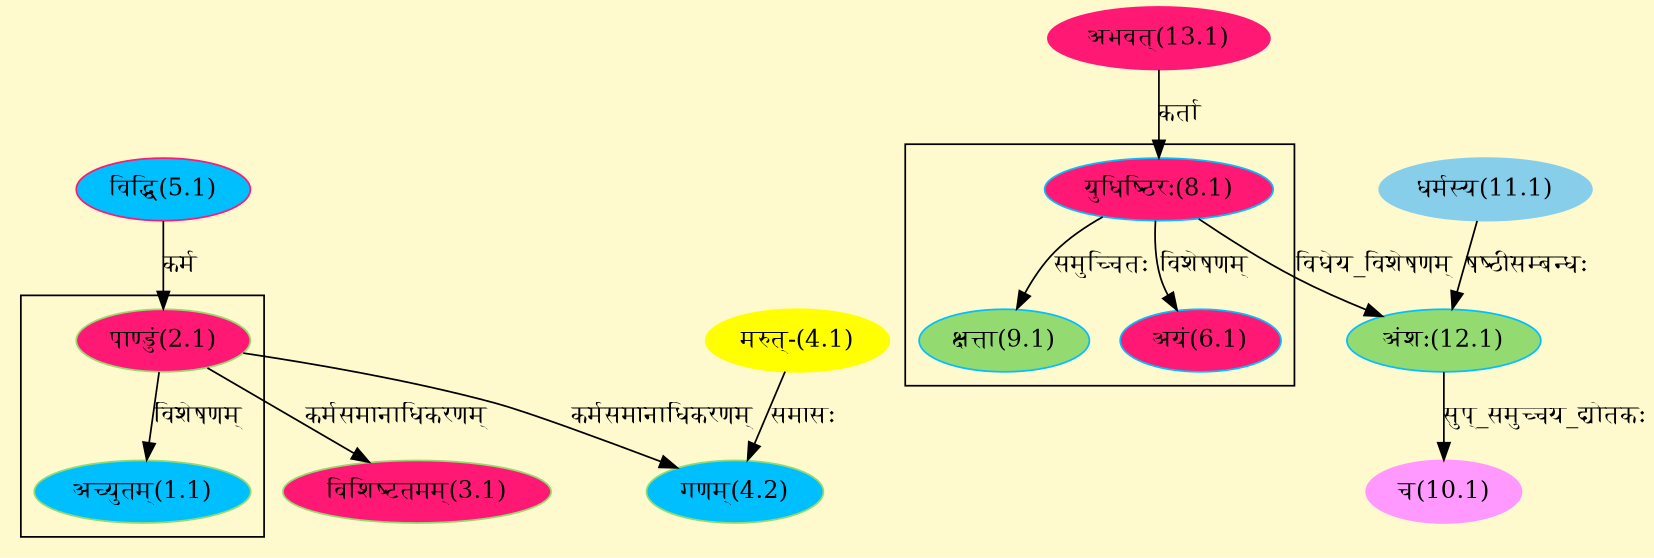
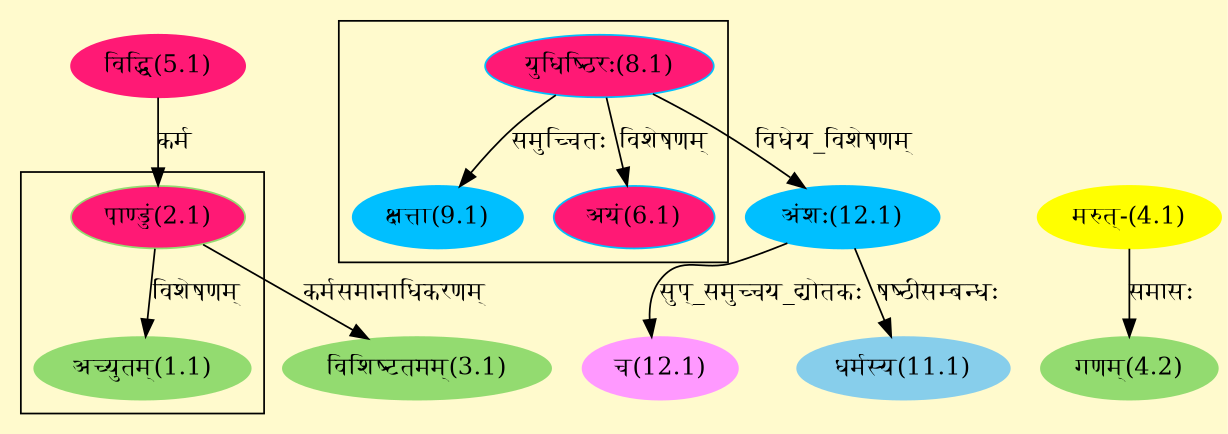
node "अभवत्(13.1)": removed
node "विद्धि(5.1)": fillcolor #00bfff -> #ff1975
edge "धर्मस्य(11.1)" -> "अंशः(12.1)": reversed
node "क्षत्ता(9.1)": fillcolor #93db70 -> #00bfff
node "अंशः(12.1)": fillcolor #93db70 -> #00bfff
edge "पाण्डुं(2.1)" -> "गणम्(4.2)": removed, label "कर्मसमानाधिकरणम्"
node "अच्युतम्(1.1)": fillcolor #00bfff -> #93db70
node "विशिष्टतमम्(3.1)": fillcolor #ff1975 -> #93db70
node "गणम्(4.2)": fillcolor #00bfff -> #93db70
node "च(10.1)": label "च(10.1)" -> "च(12.1)"
